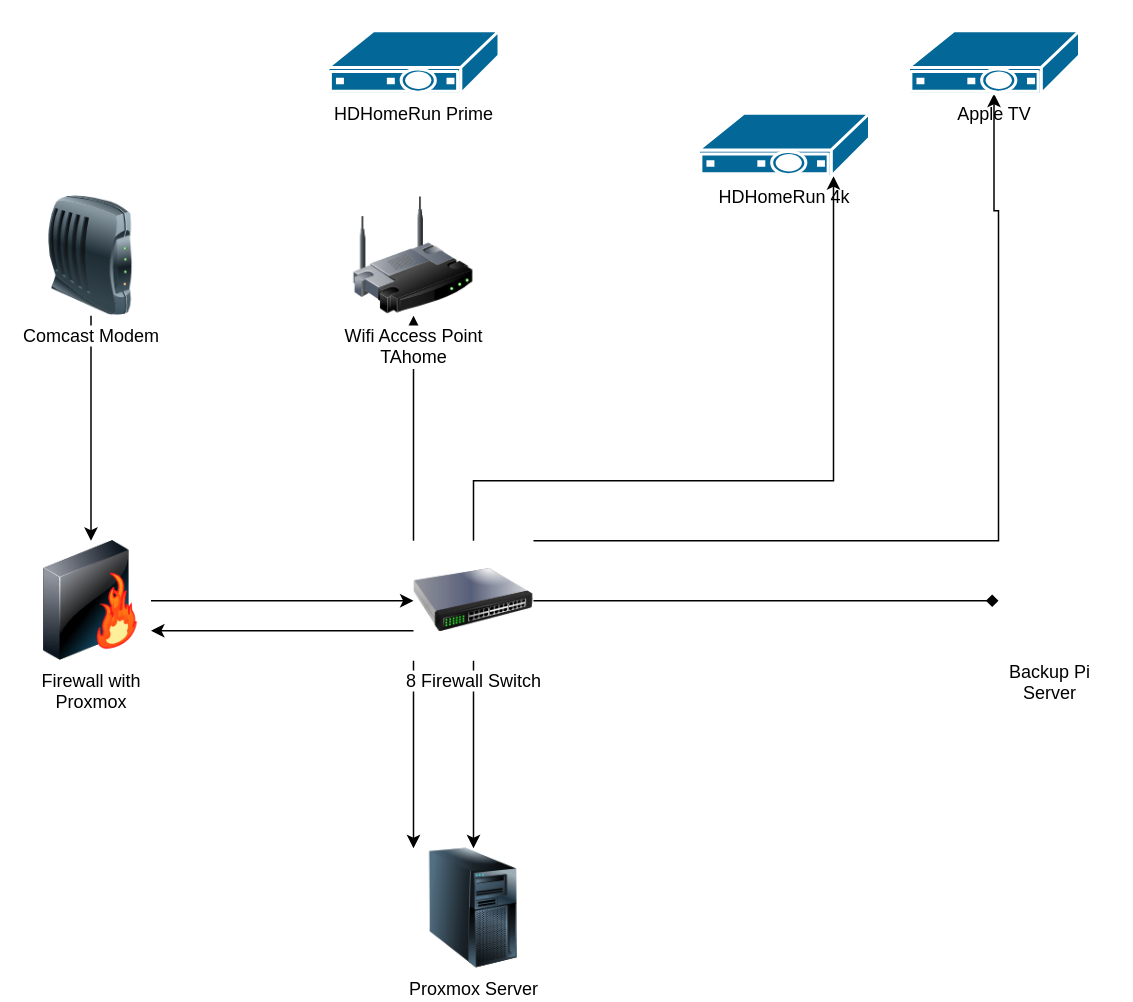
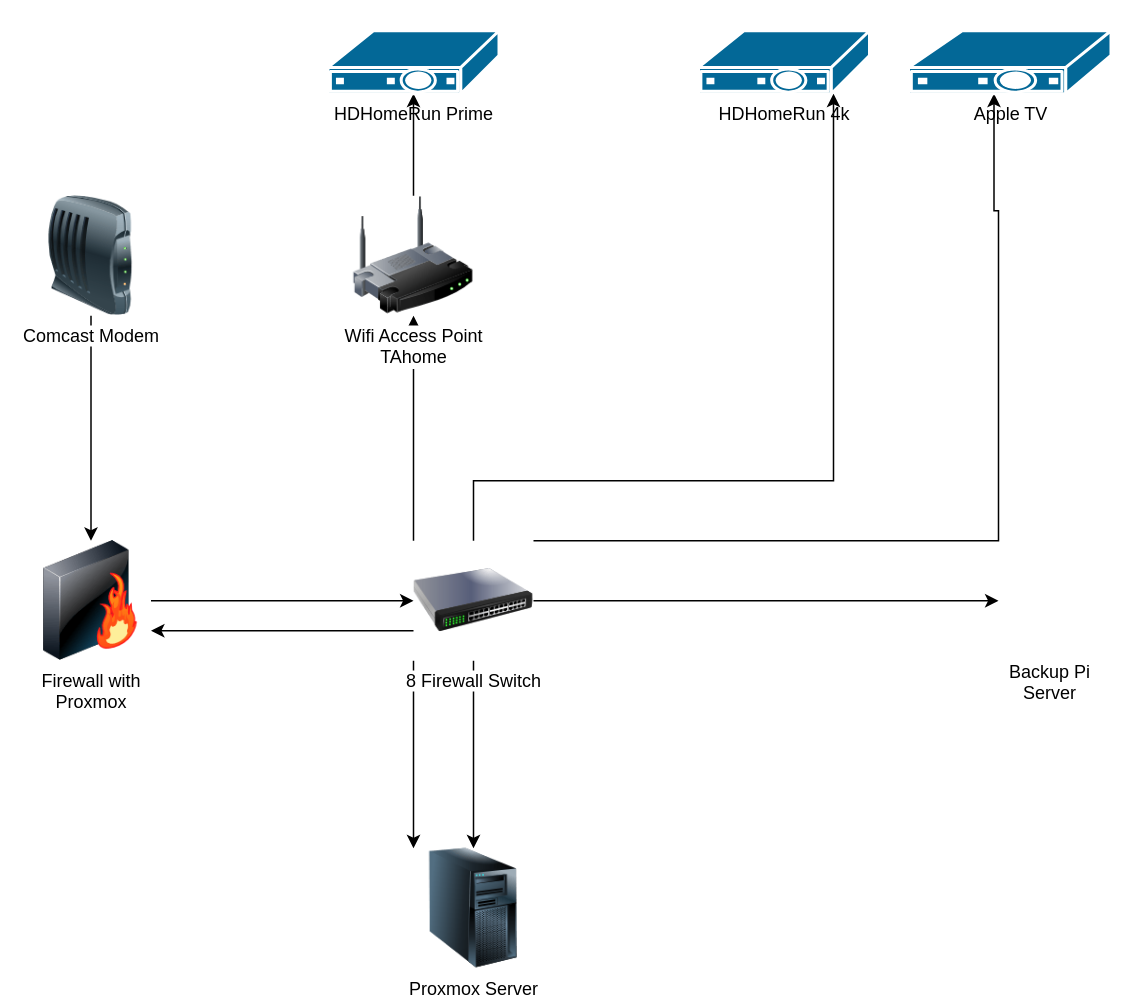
node "Apple TV": size 171x63 -> 203x63
node "HDHomeRun 4k": moved (784, 145) -> (784, 62)
edge "Wifi Access Point TAhome" -> "HDHomeRun Prime": added
edge "8 Firewall Switch" -> "Backup Pi Server": arrowhead diamond -> classic
